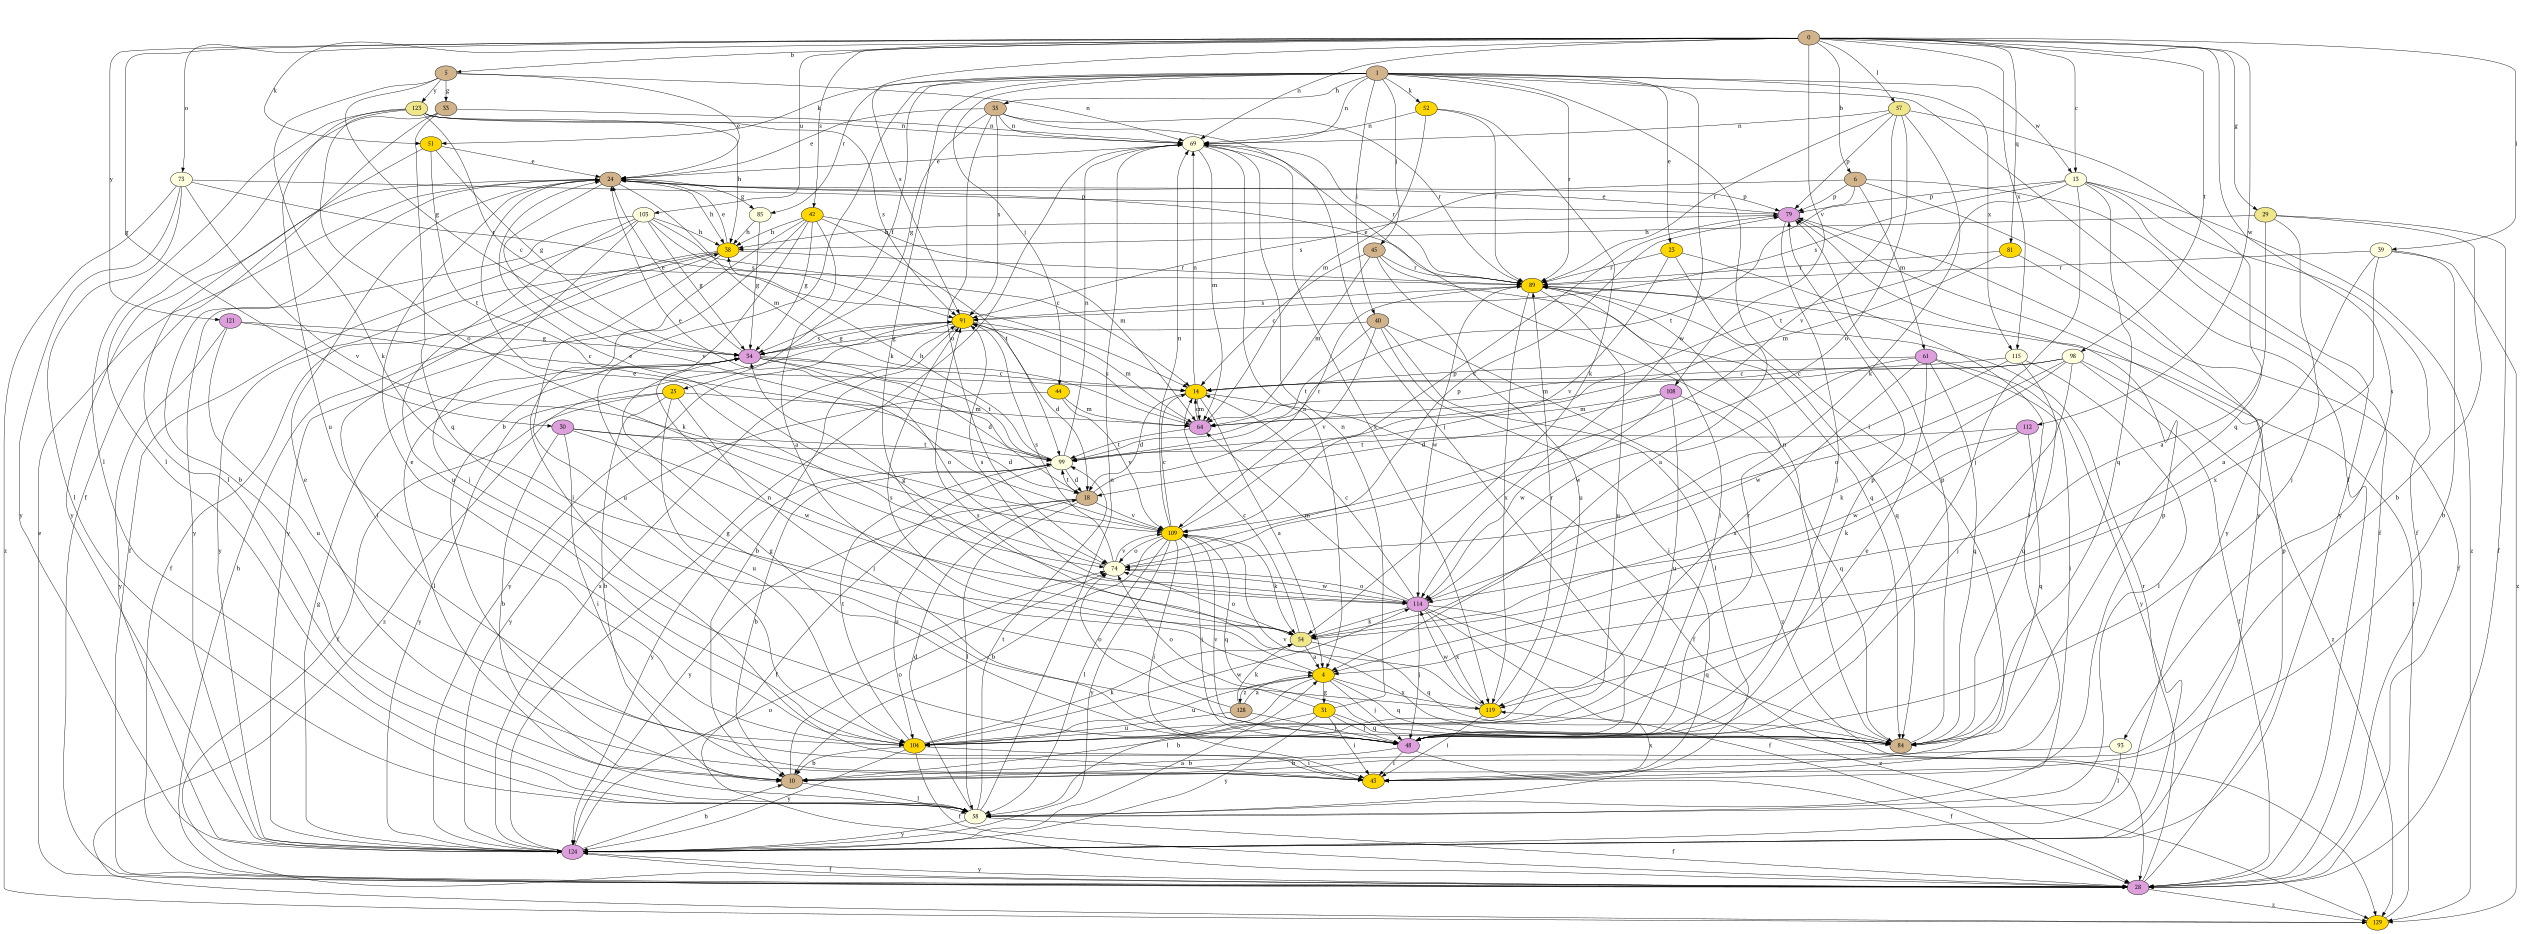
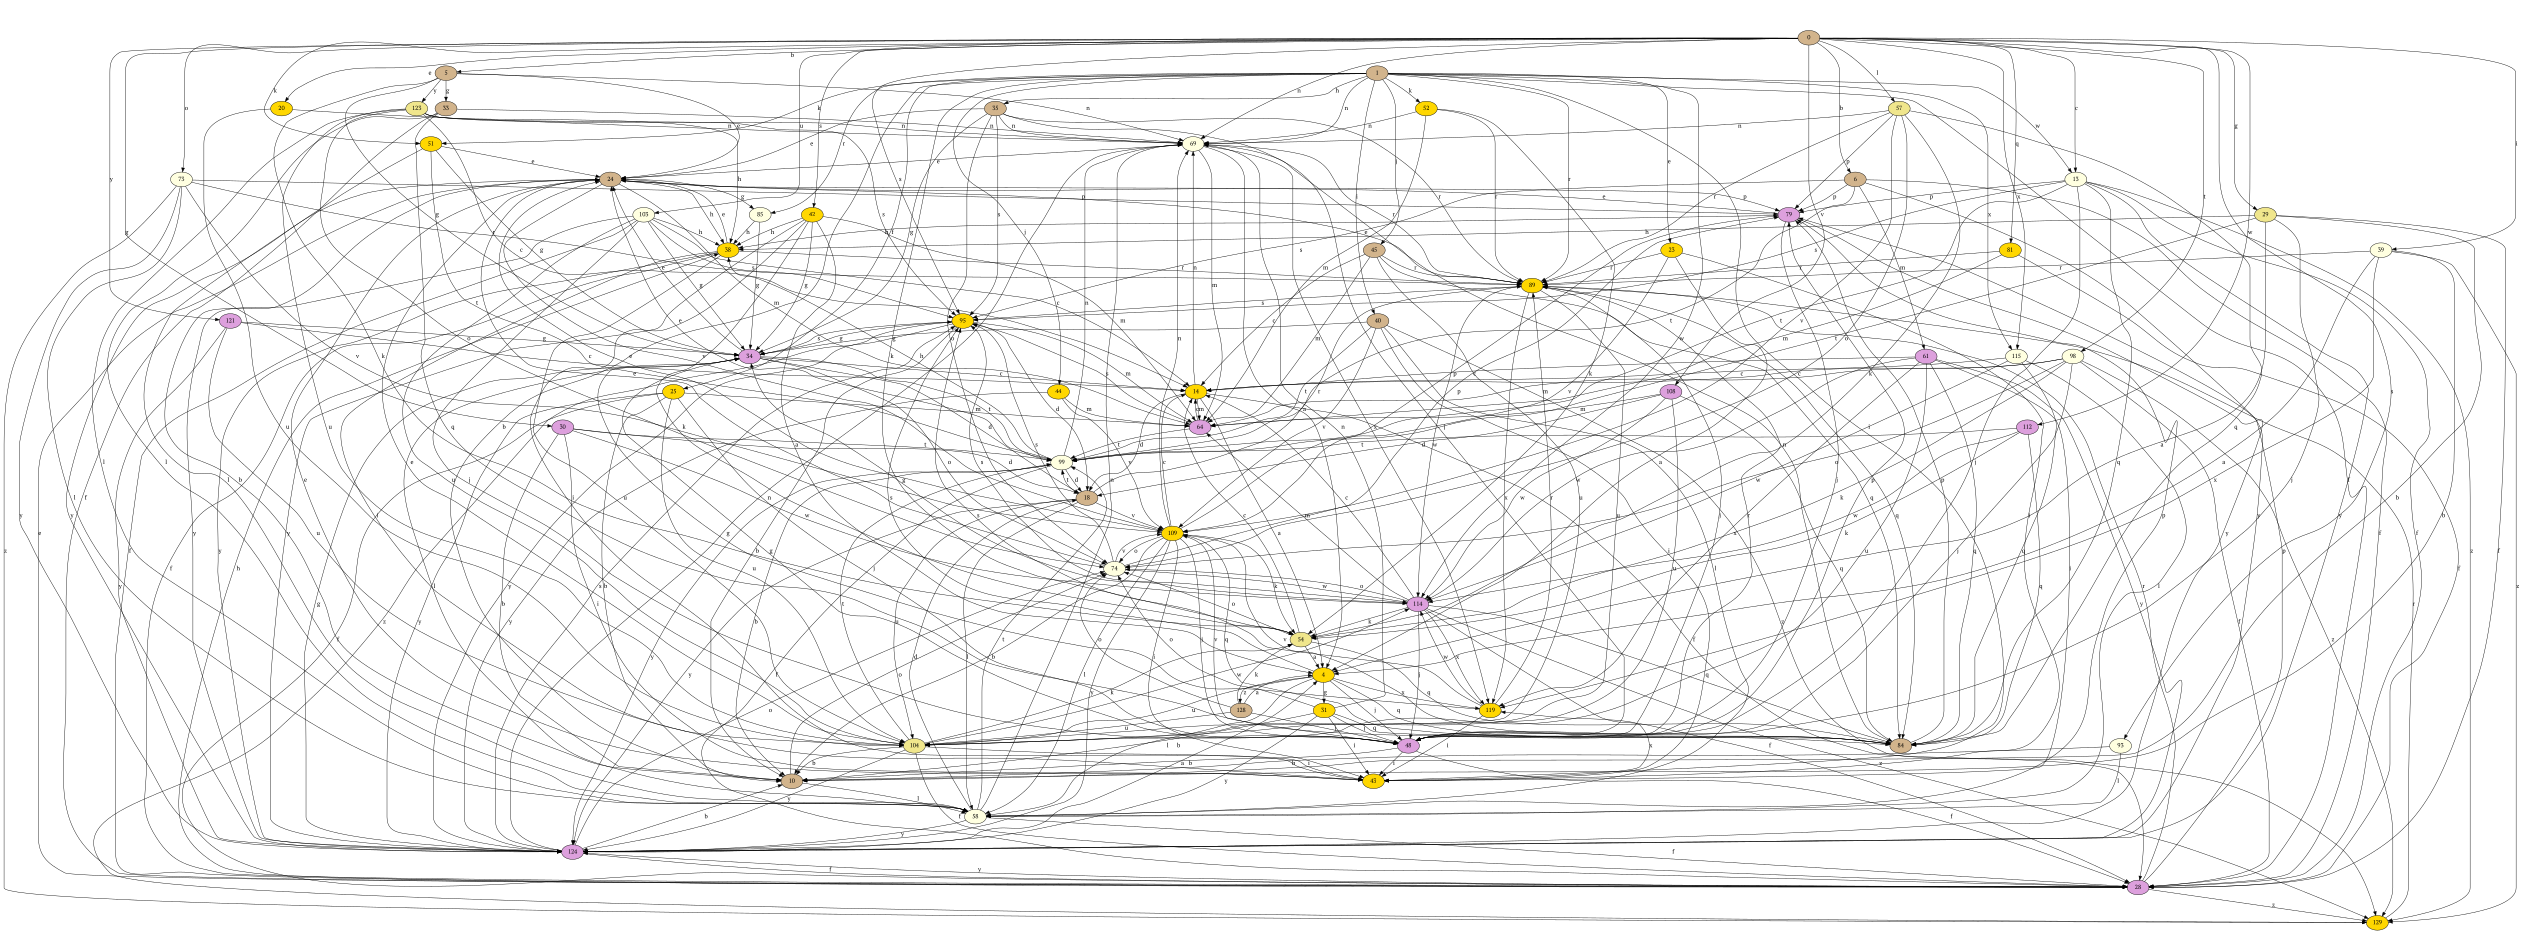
node "20": added
edge "42" -> "99": now "29" -> "99"
node "91": label "91" -> "95"
edge "61" -> "104": label "e" -> "u"
node "104": fillcolor gold -> khaki
